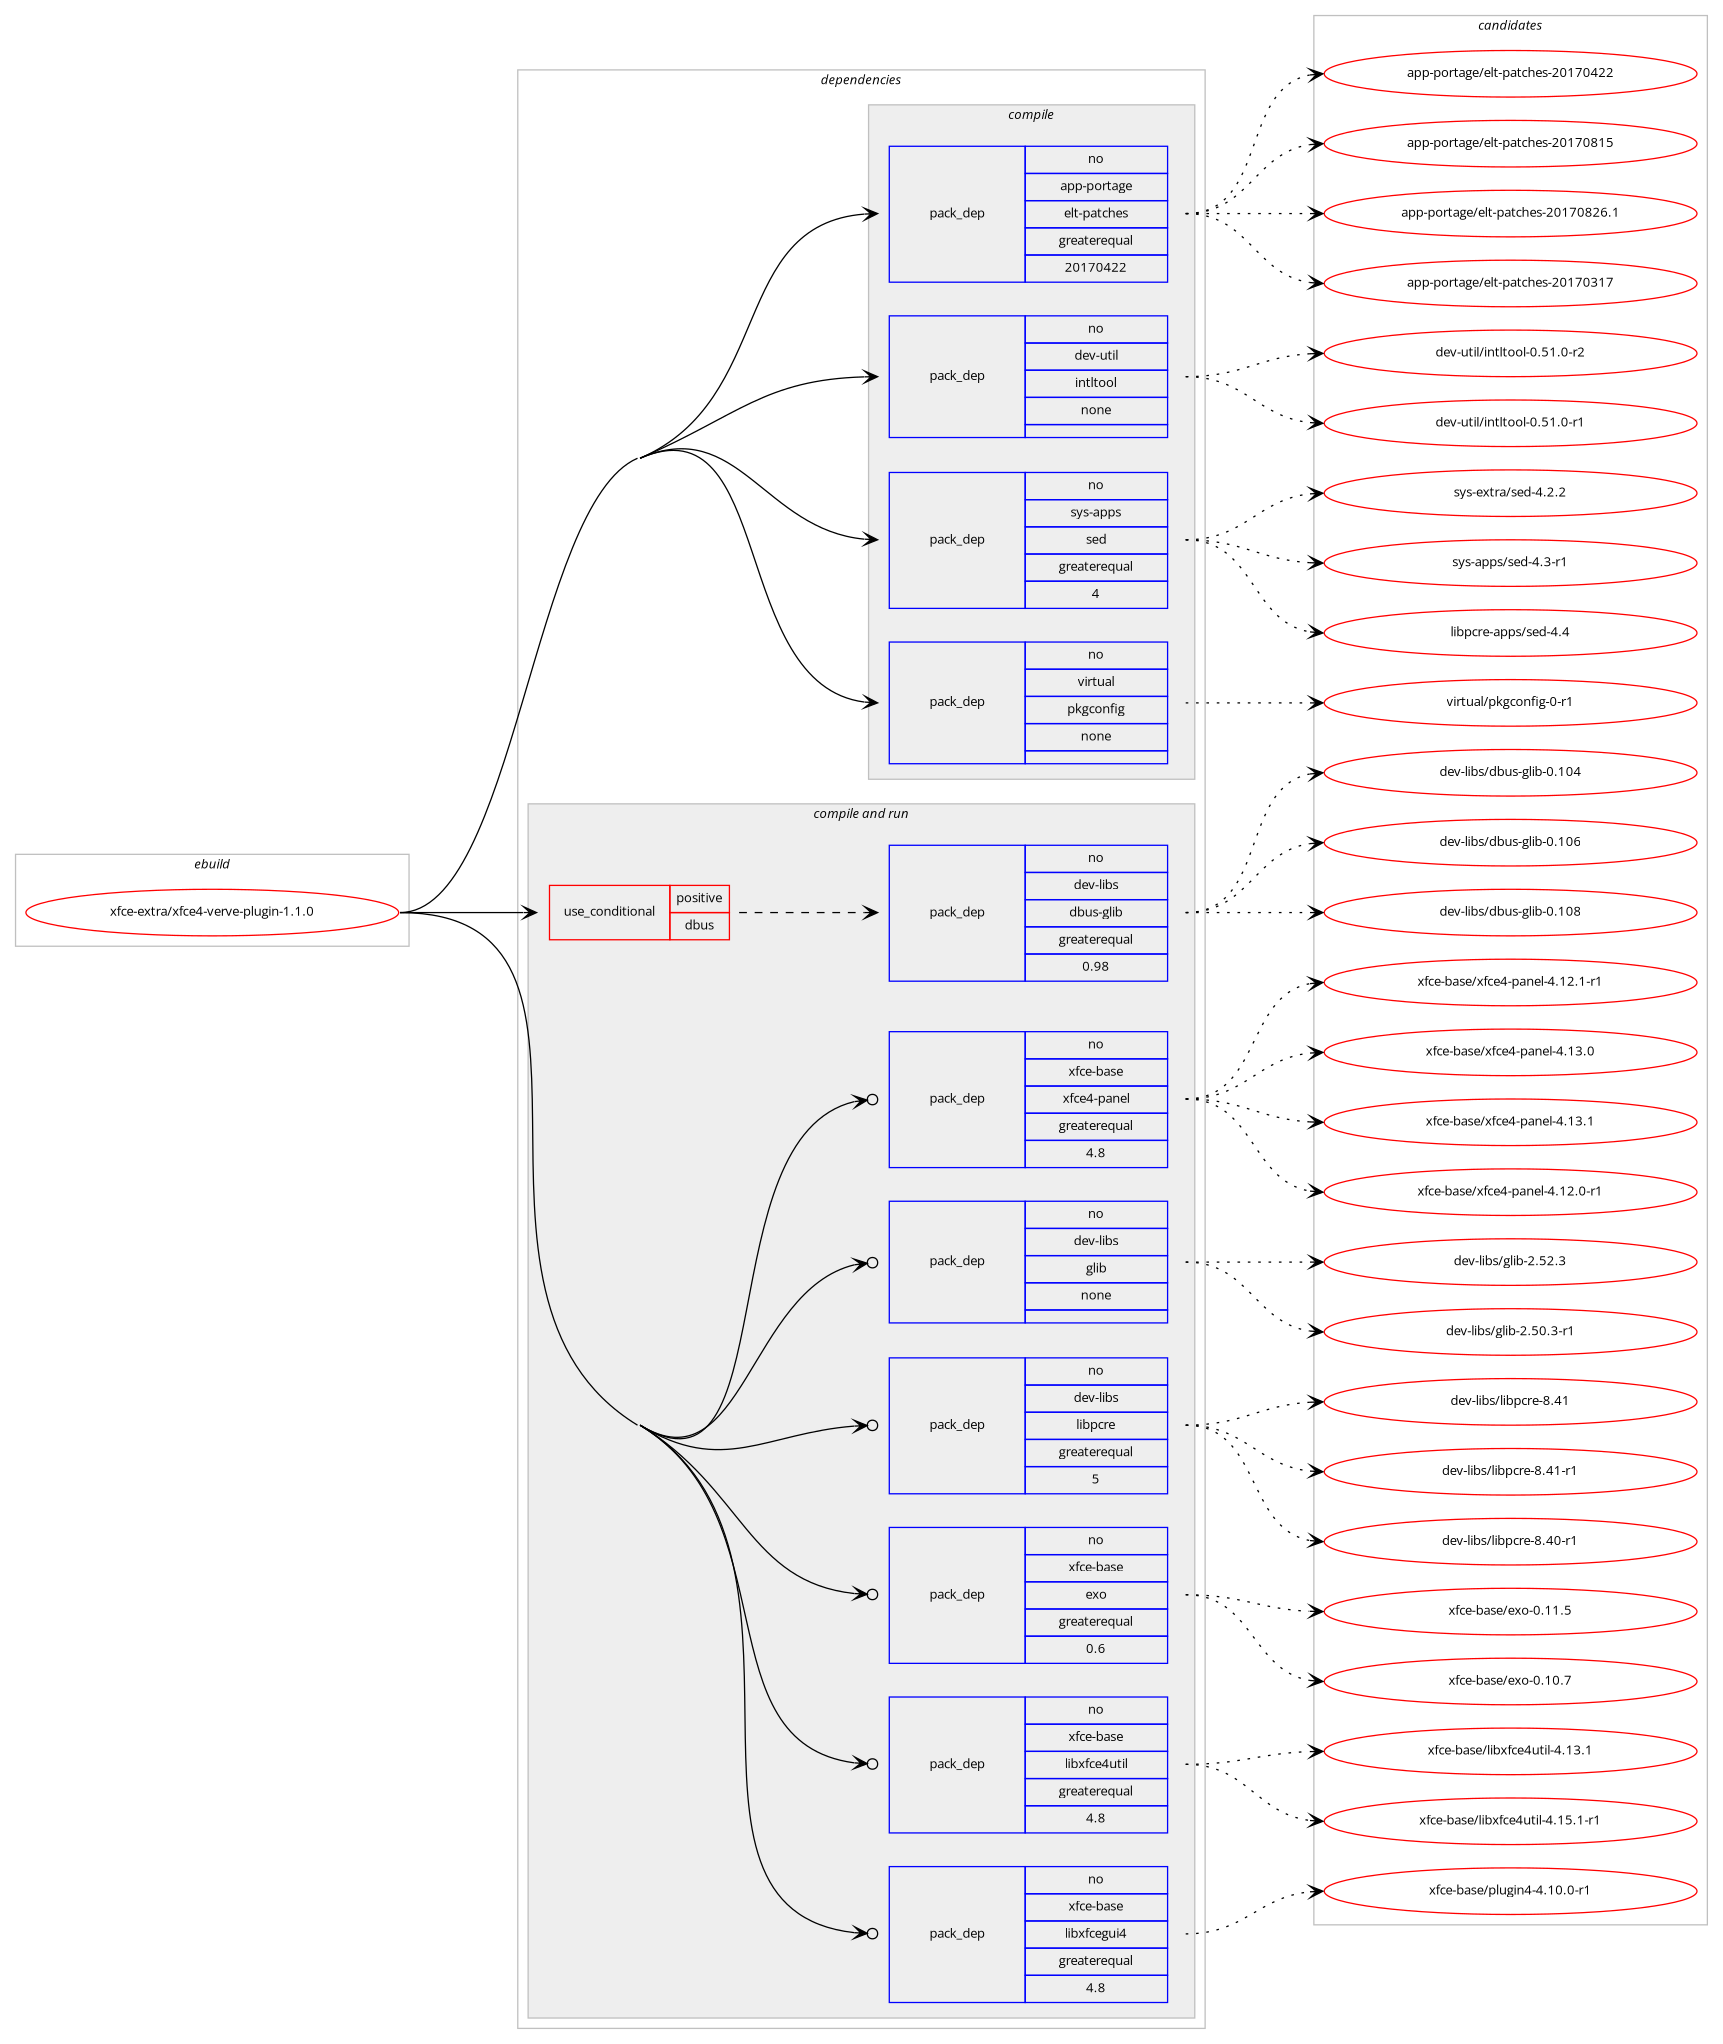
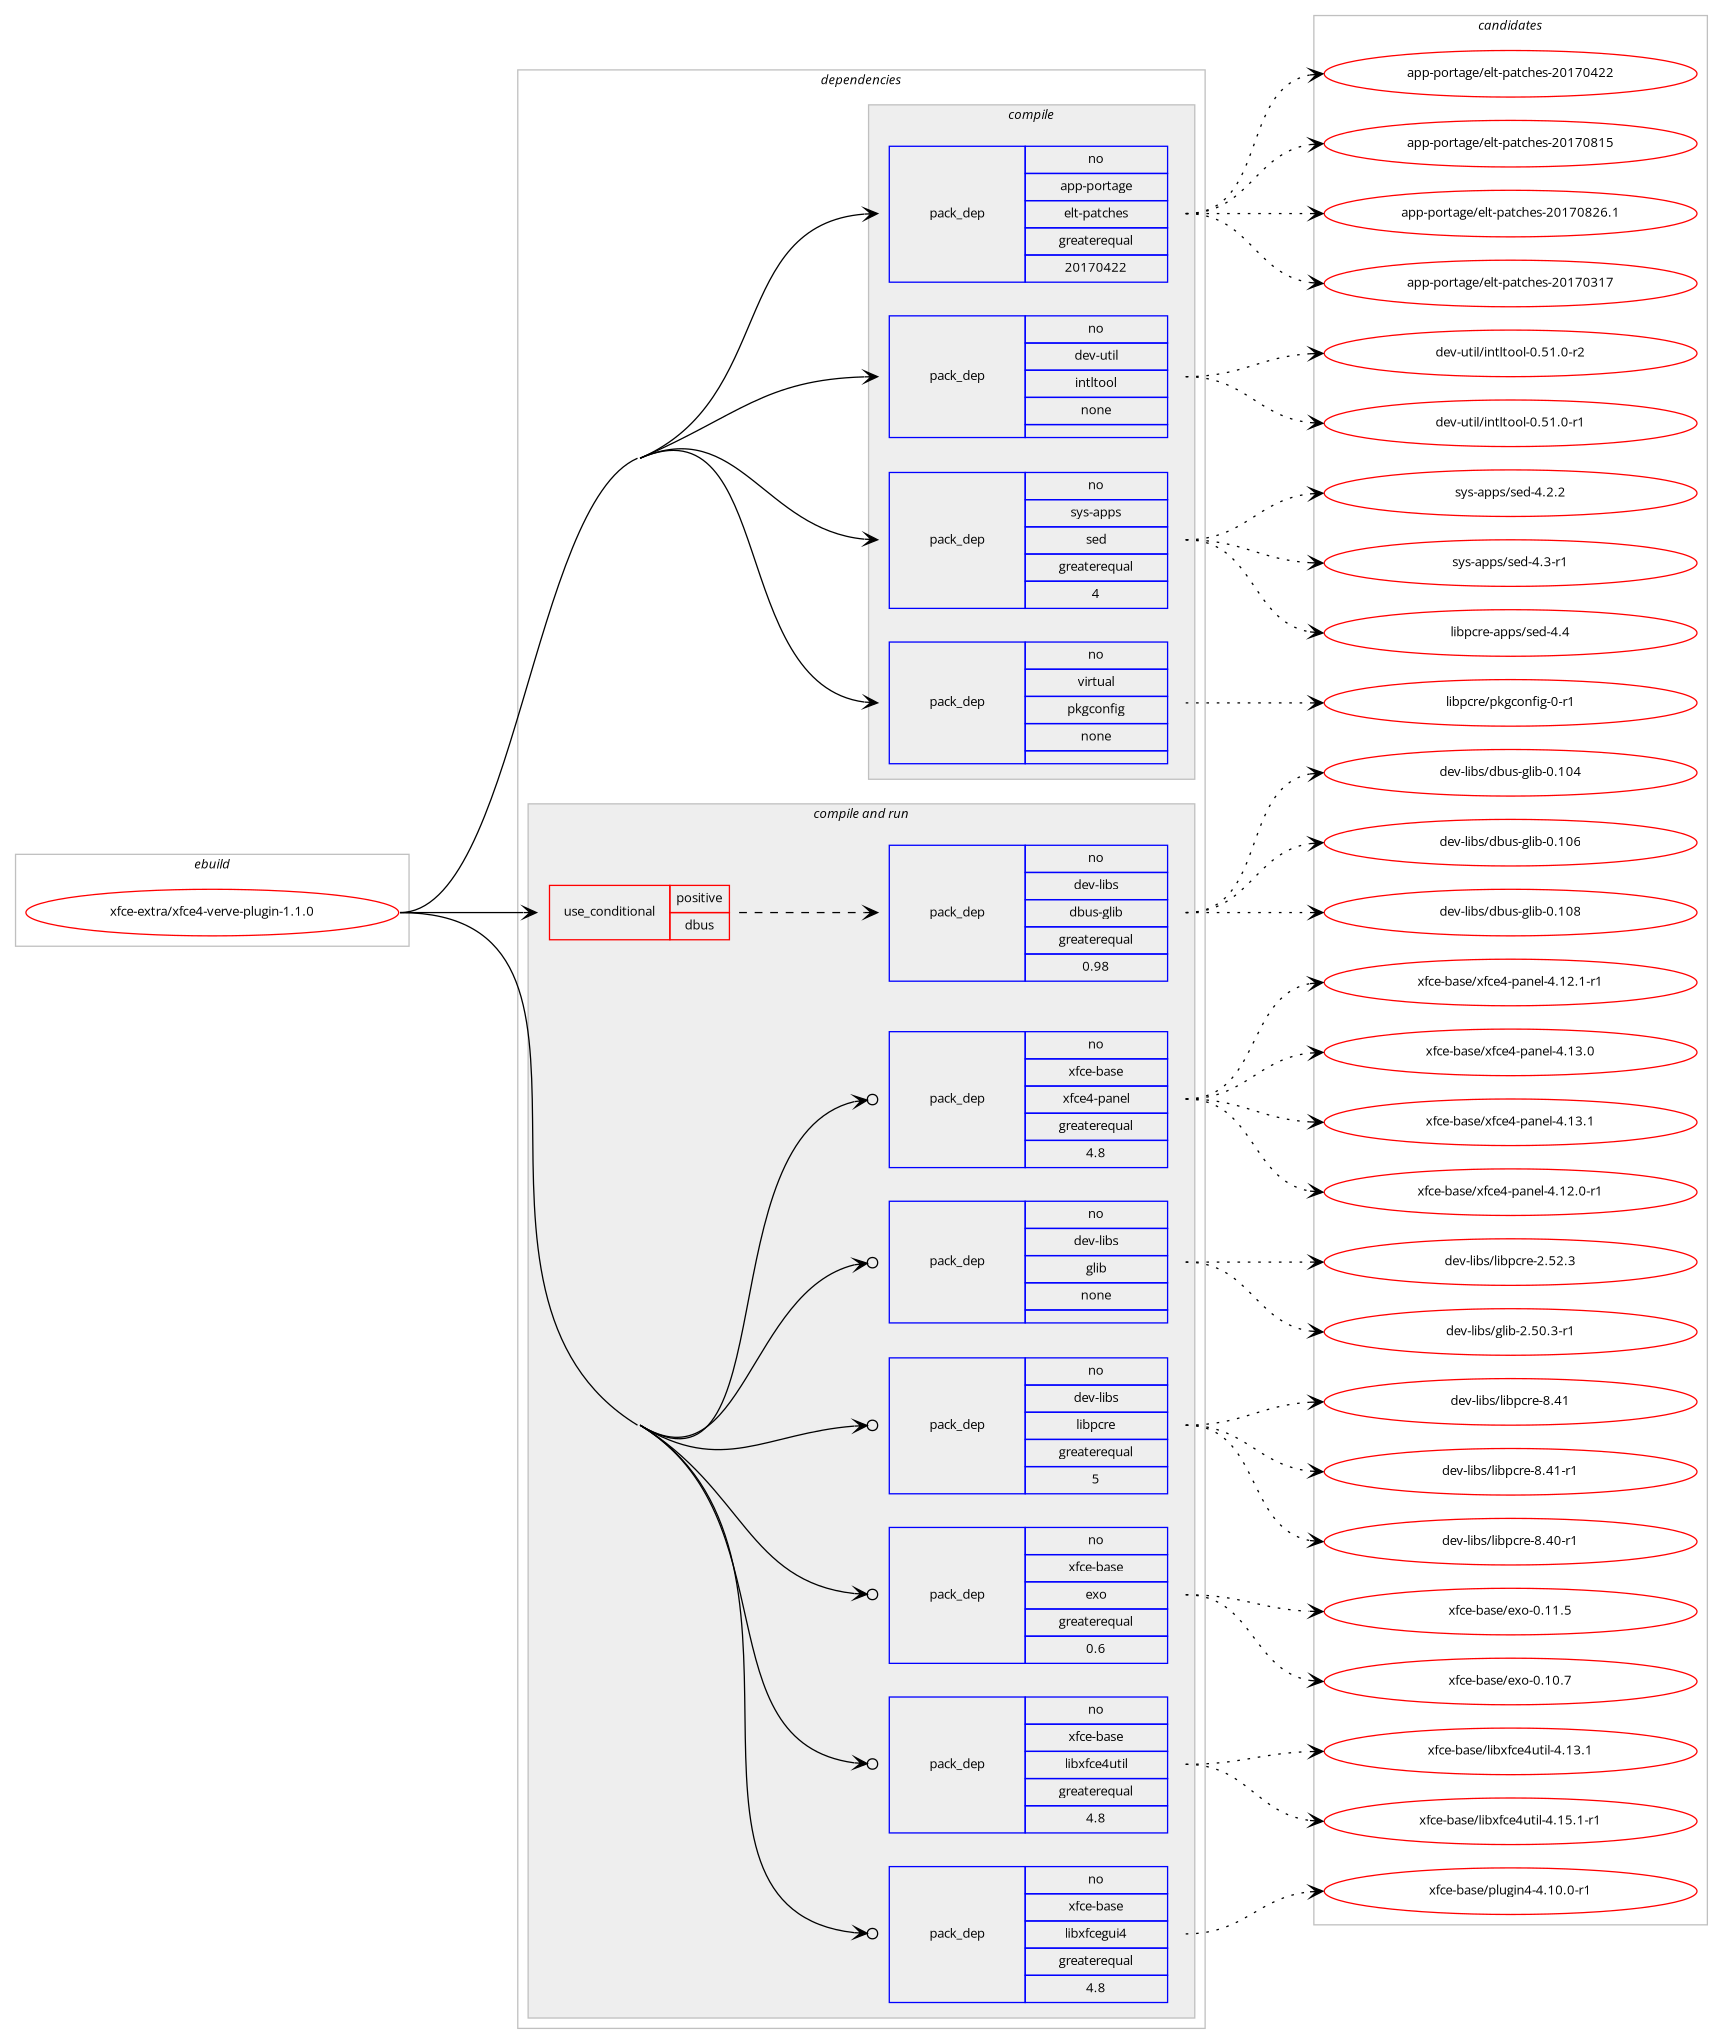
node "sys-extra/sed-4.2.2": label "sys-extra/sed-4.2.2" -> "sys-apps/sed-4.2.2"
node "virtual/pkgconfig-0-r1": label "virtual/pkgconfig-0-r1" -> "libpcre/pkgconfig-0-r1"
node "dev-libs/glib-2.52.3": label "dev-libs/glib-2.52.3" -> "dev-libs/libpcre-2.52.3"
